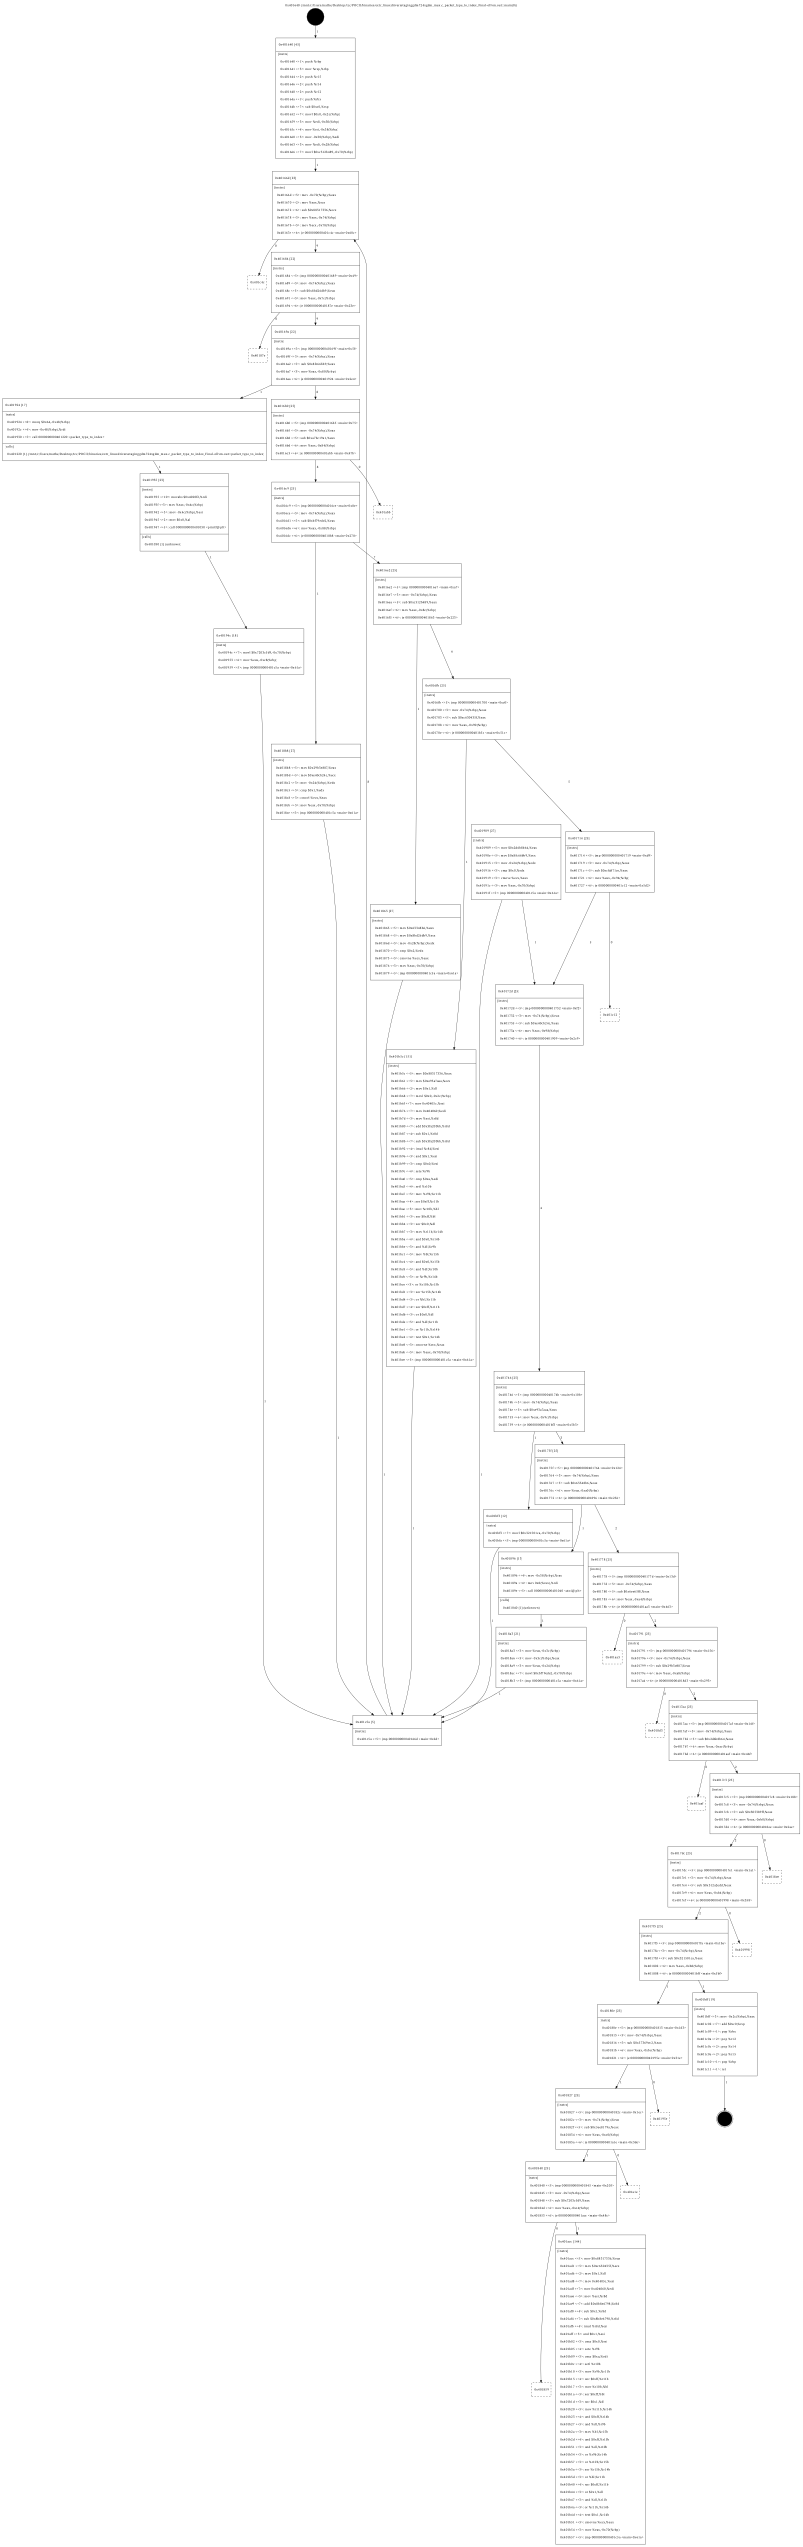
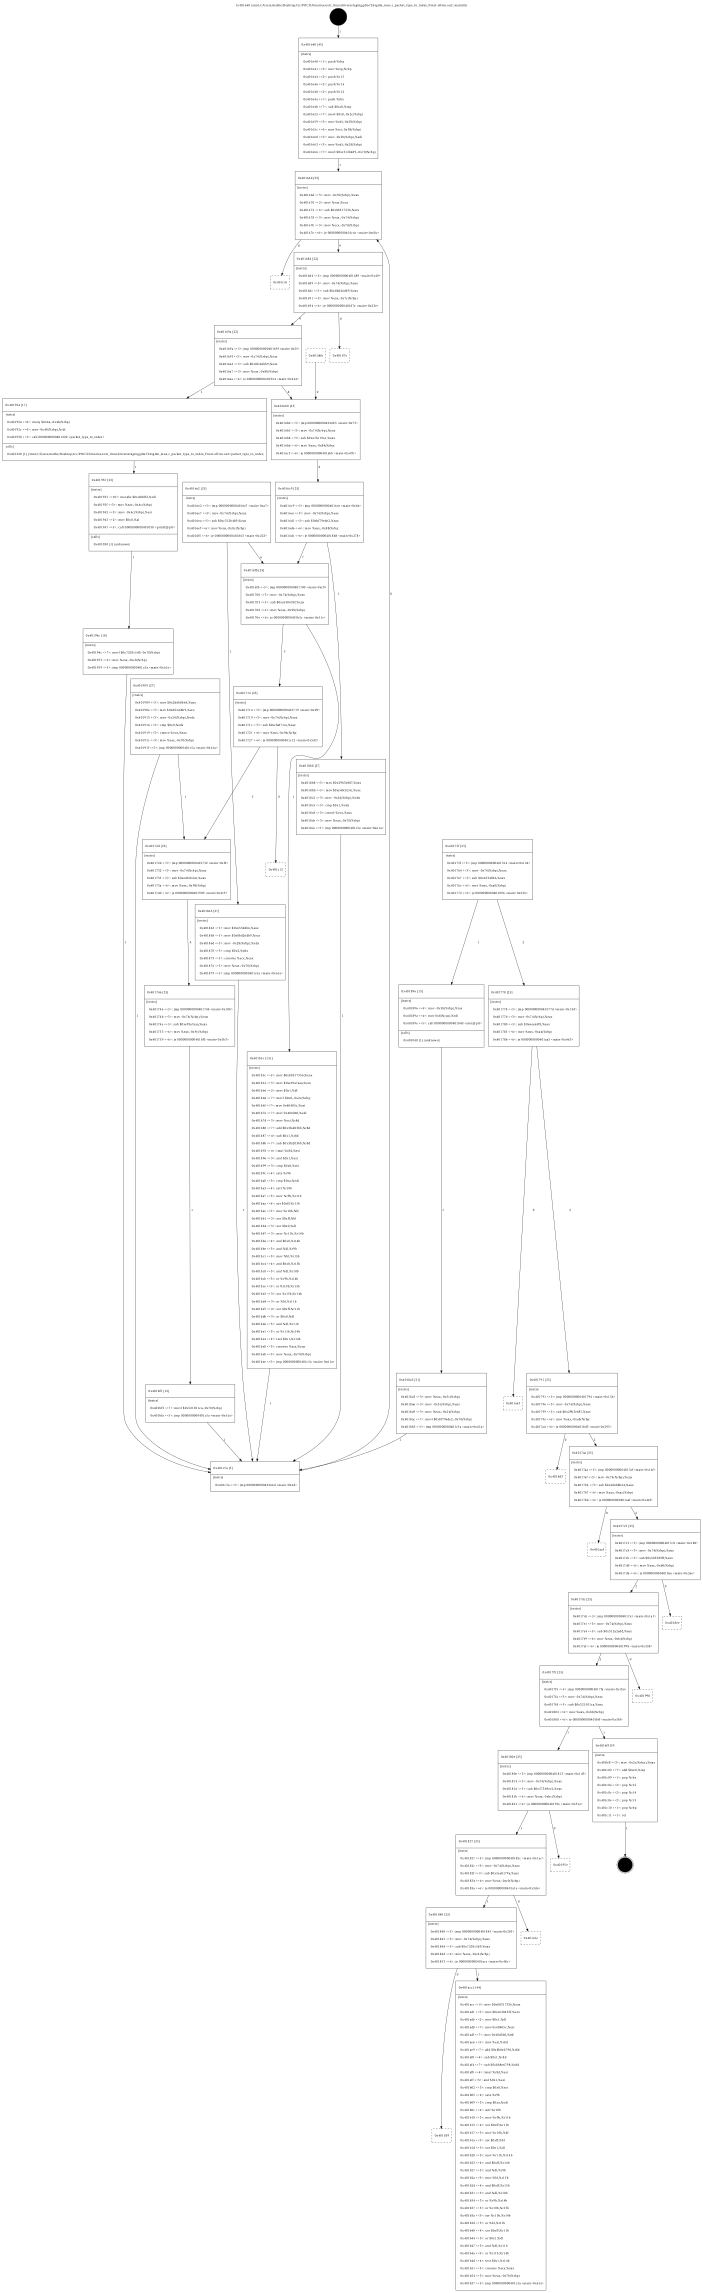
edge "0x4016b0 [25]" -> "0x401abb": reversed
edge "0x4016c9 [25]" -> "0x4016e2 [25]": now "0x4016c9 [25]" -> "0x4016fb [25]"
edge "0x401746 [25]" -> "0x40175f [25]": removed, label "3"
